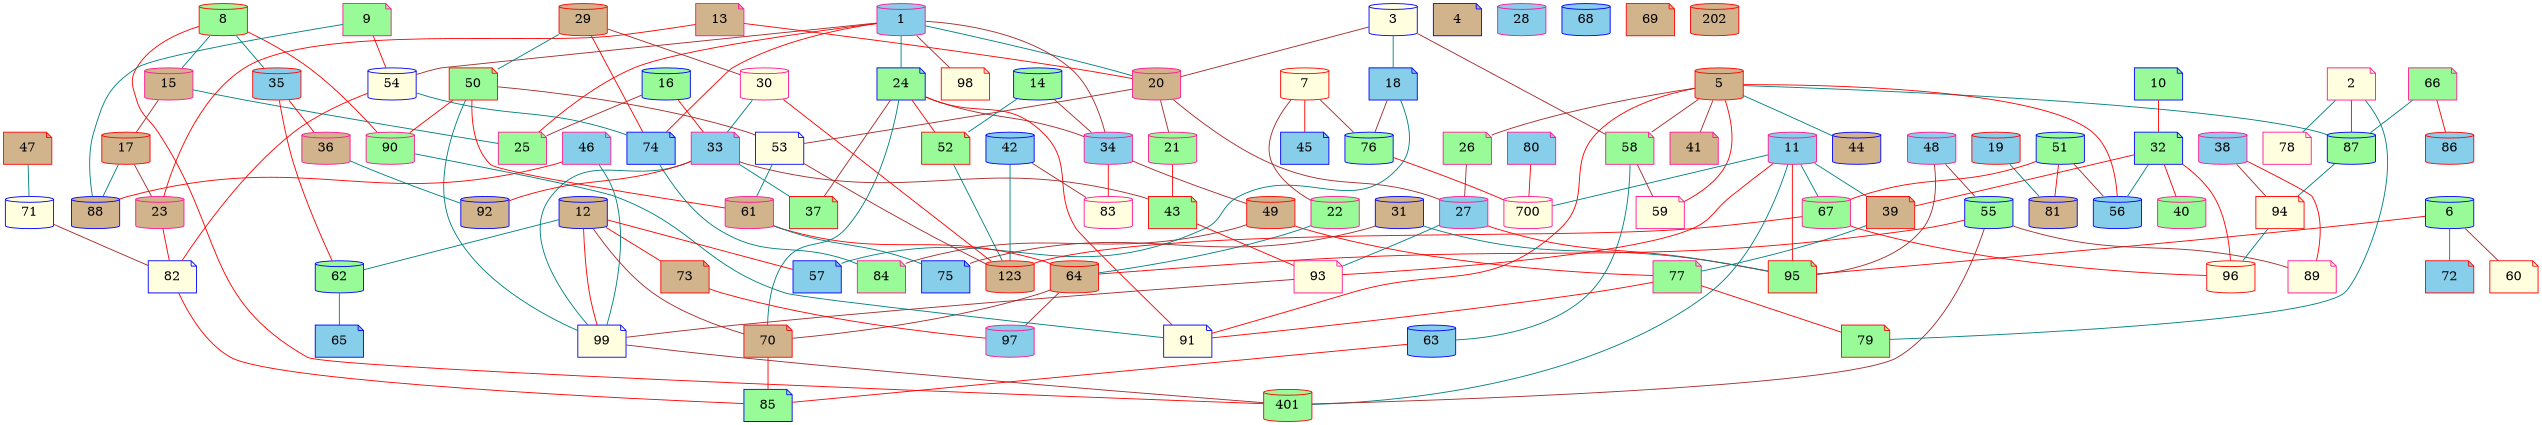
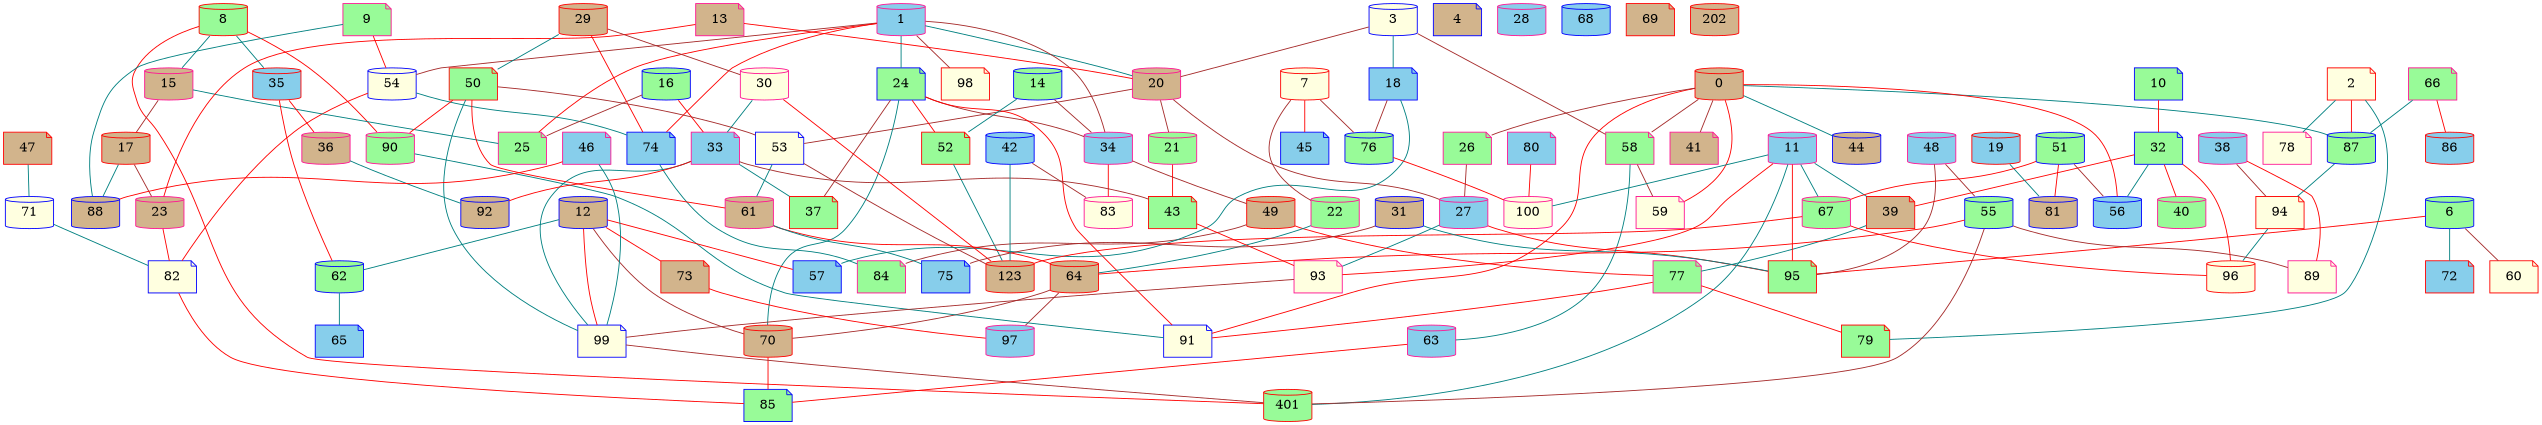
node "5": label "5" -> "0"
node "2": color deeppink -> red
node "700": label "700" -> "100"
edge "71" -- "82": color brown -> teal
node "70": shape note -> cylinder
node "63": color blue -> deeppink
